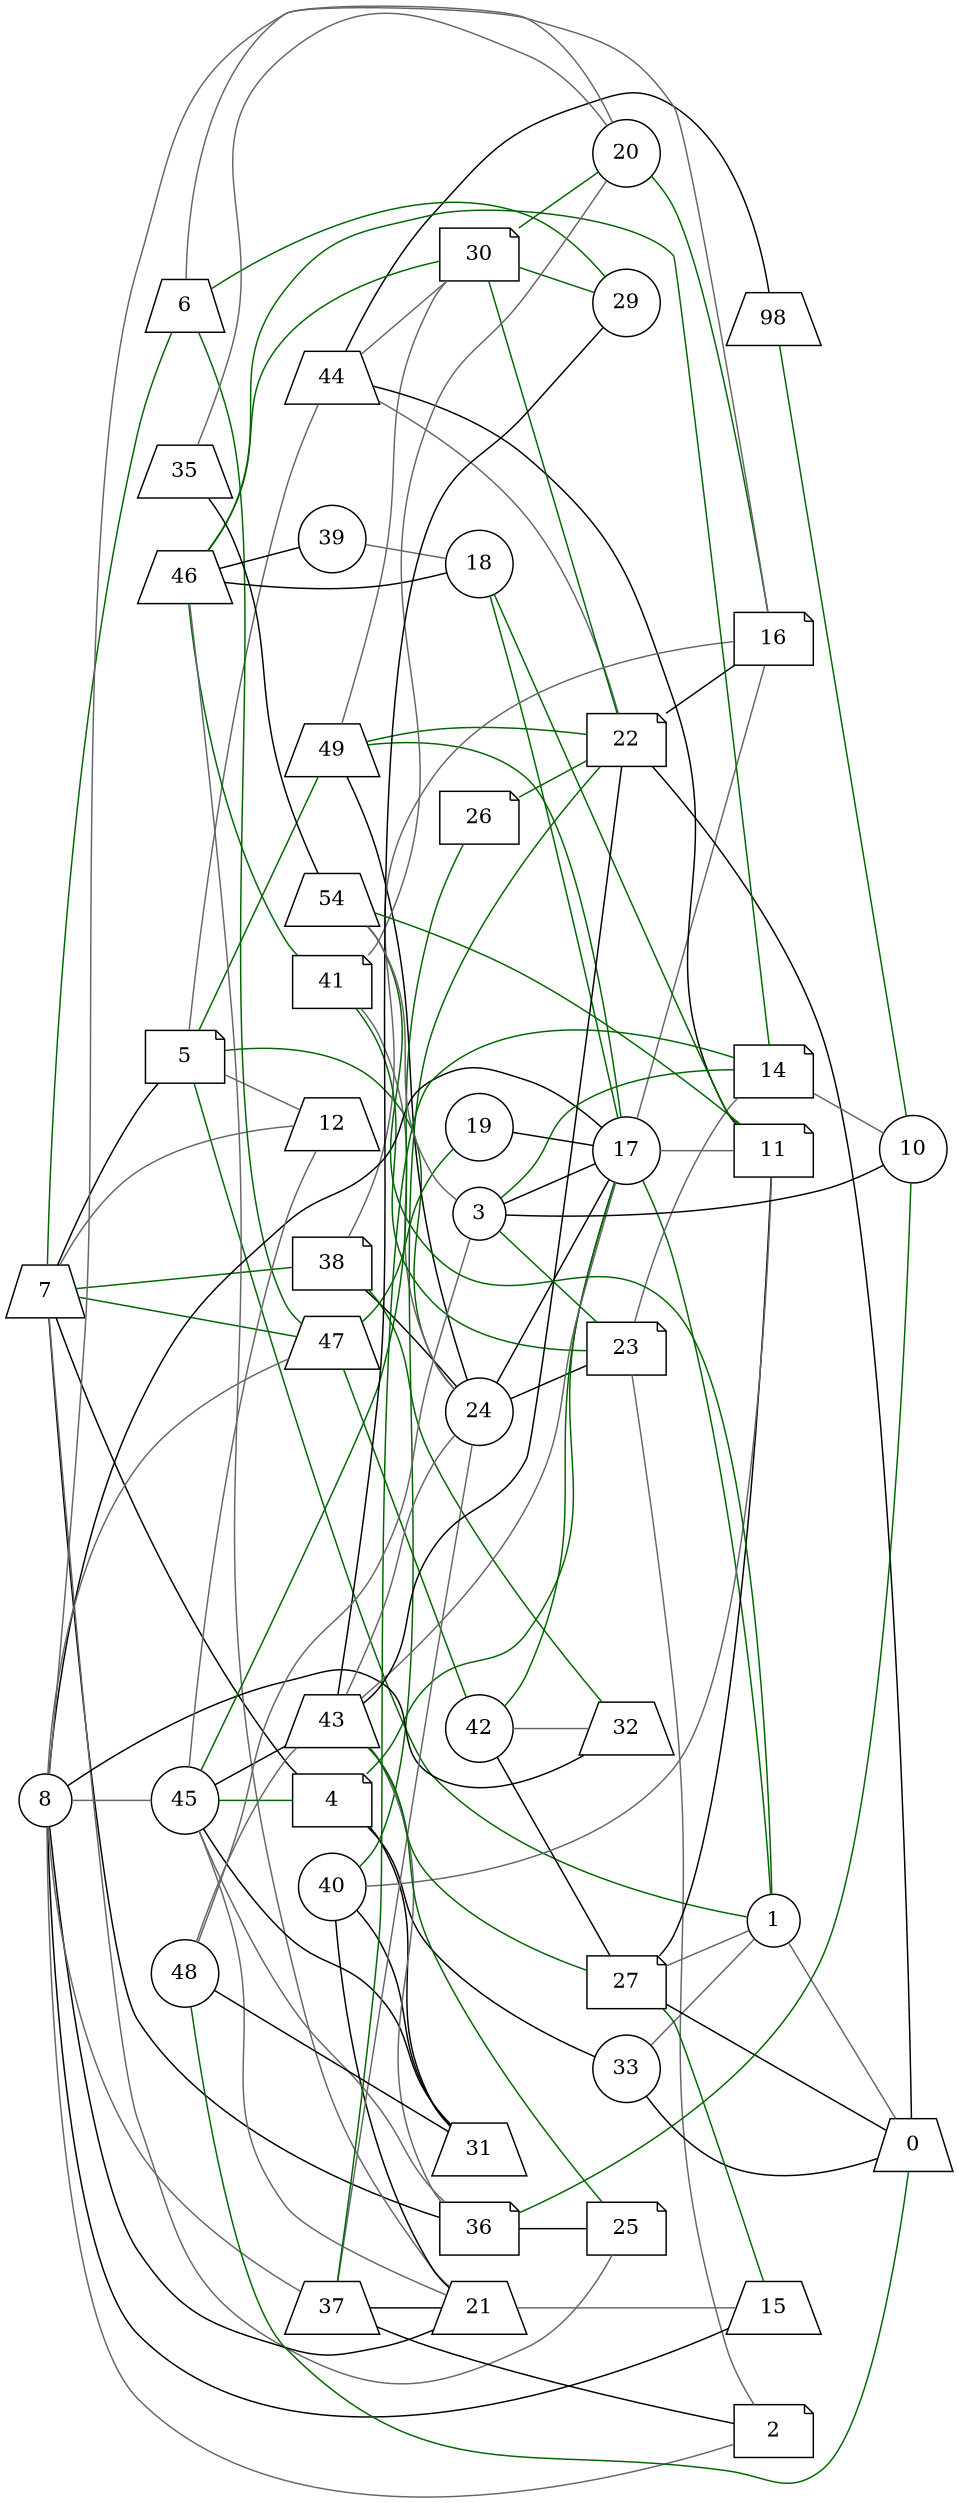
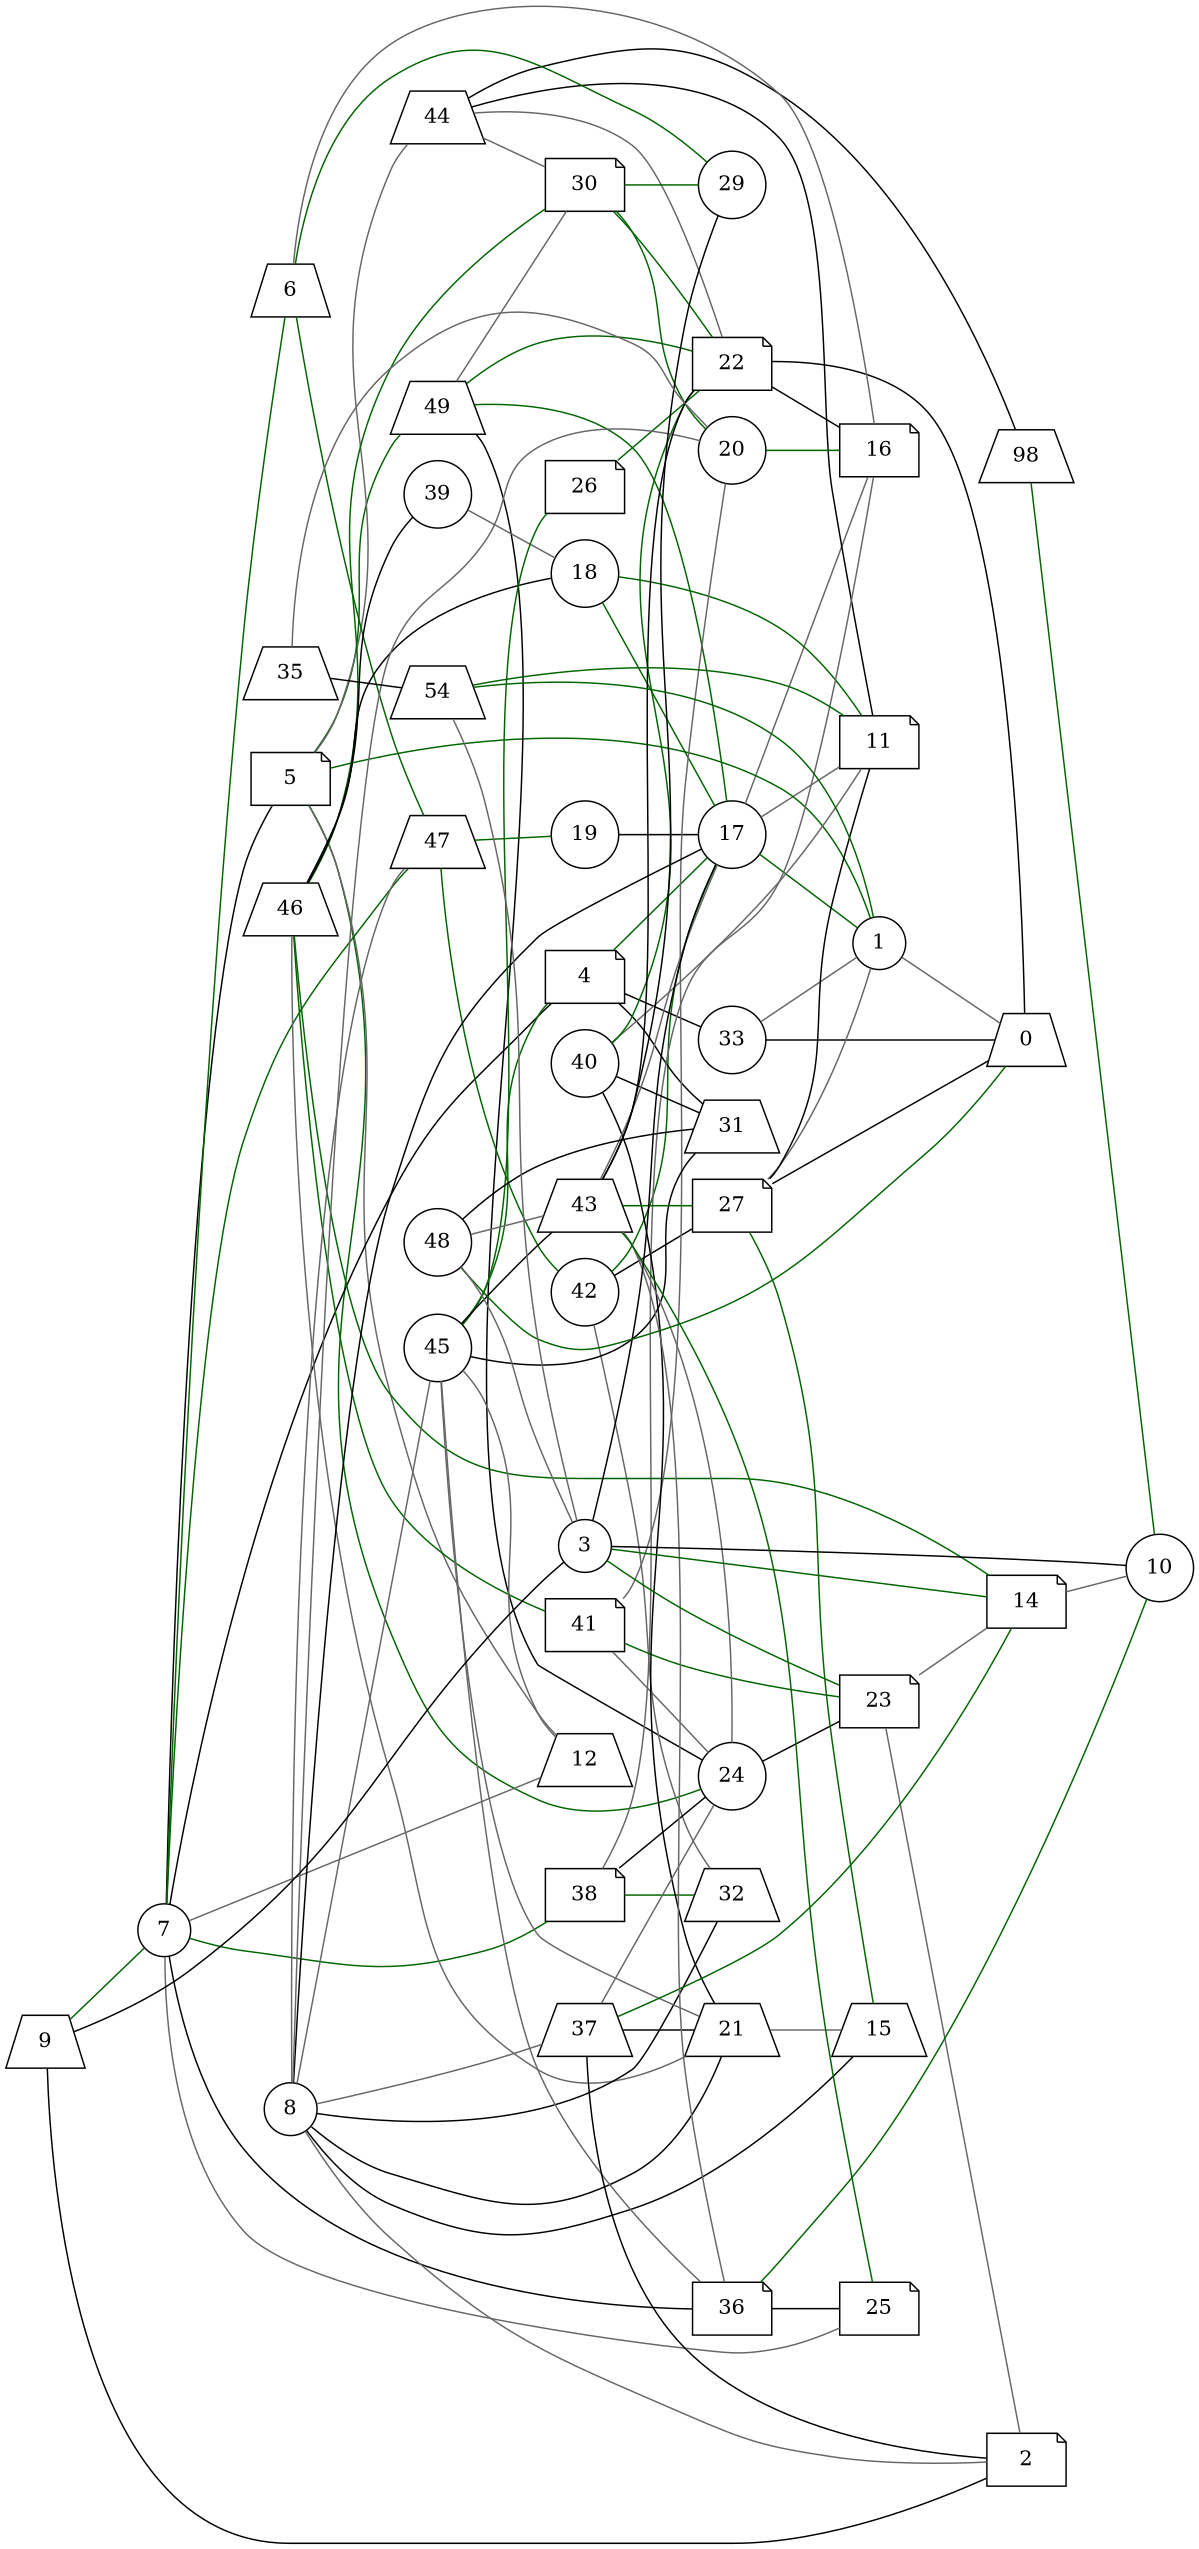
node "7": shape trapezium -> circle
edge "17" -- "24": removed
node "9": added
